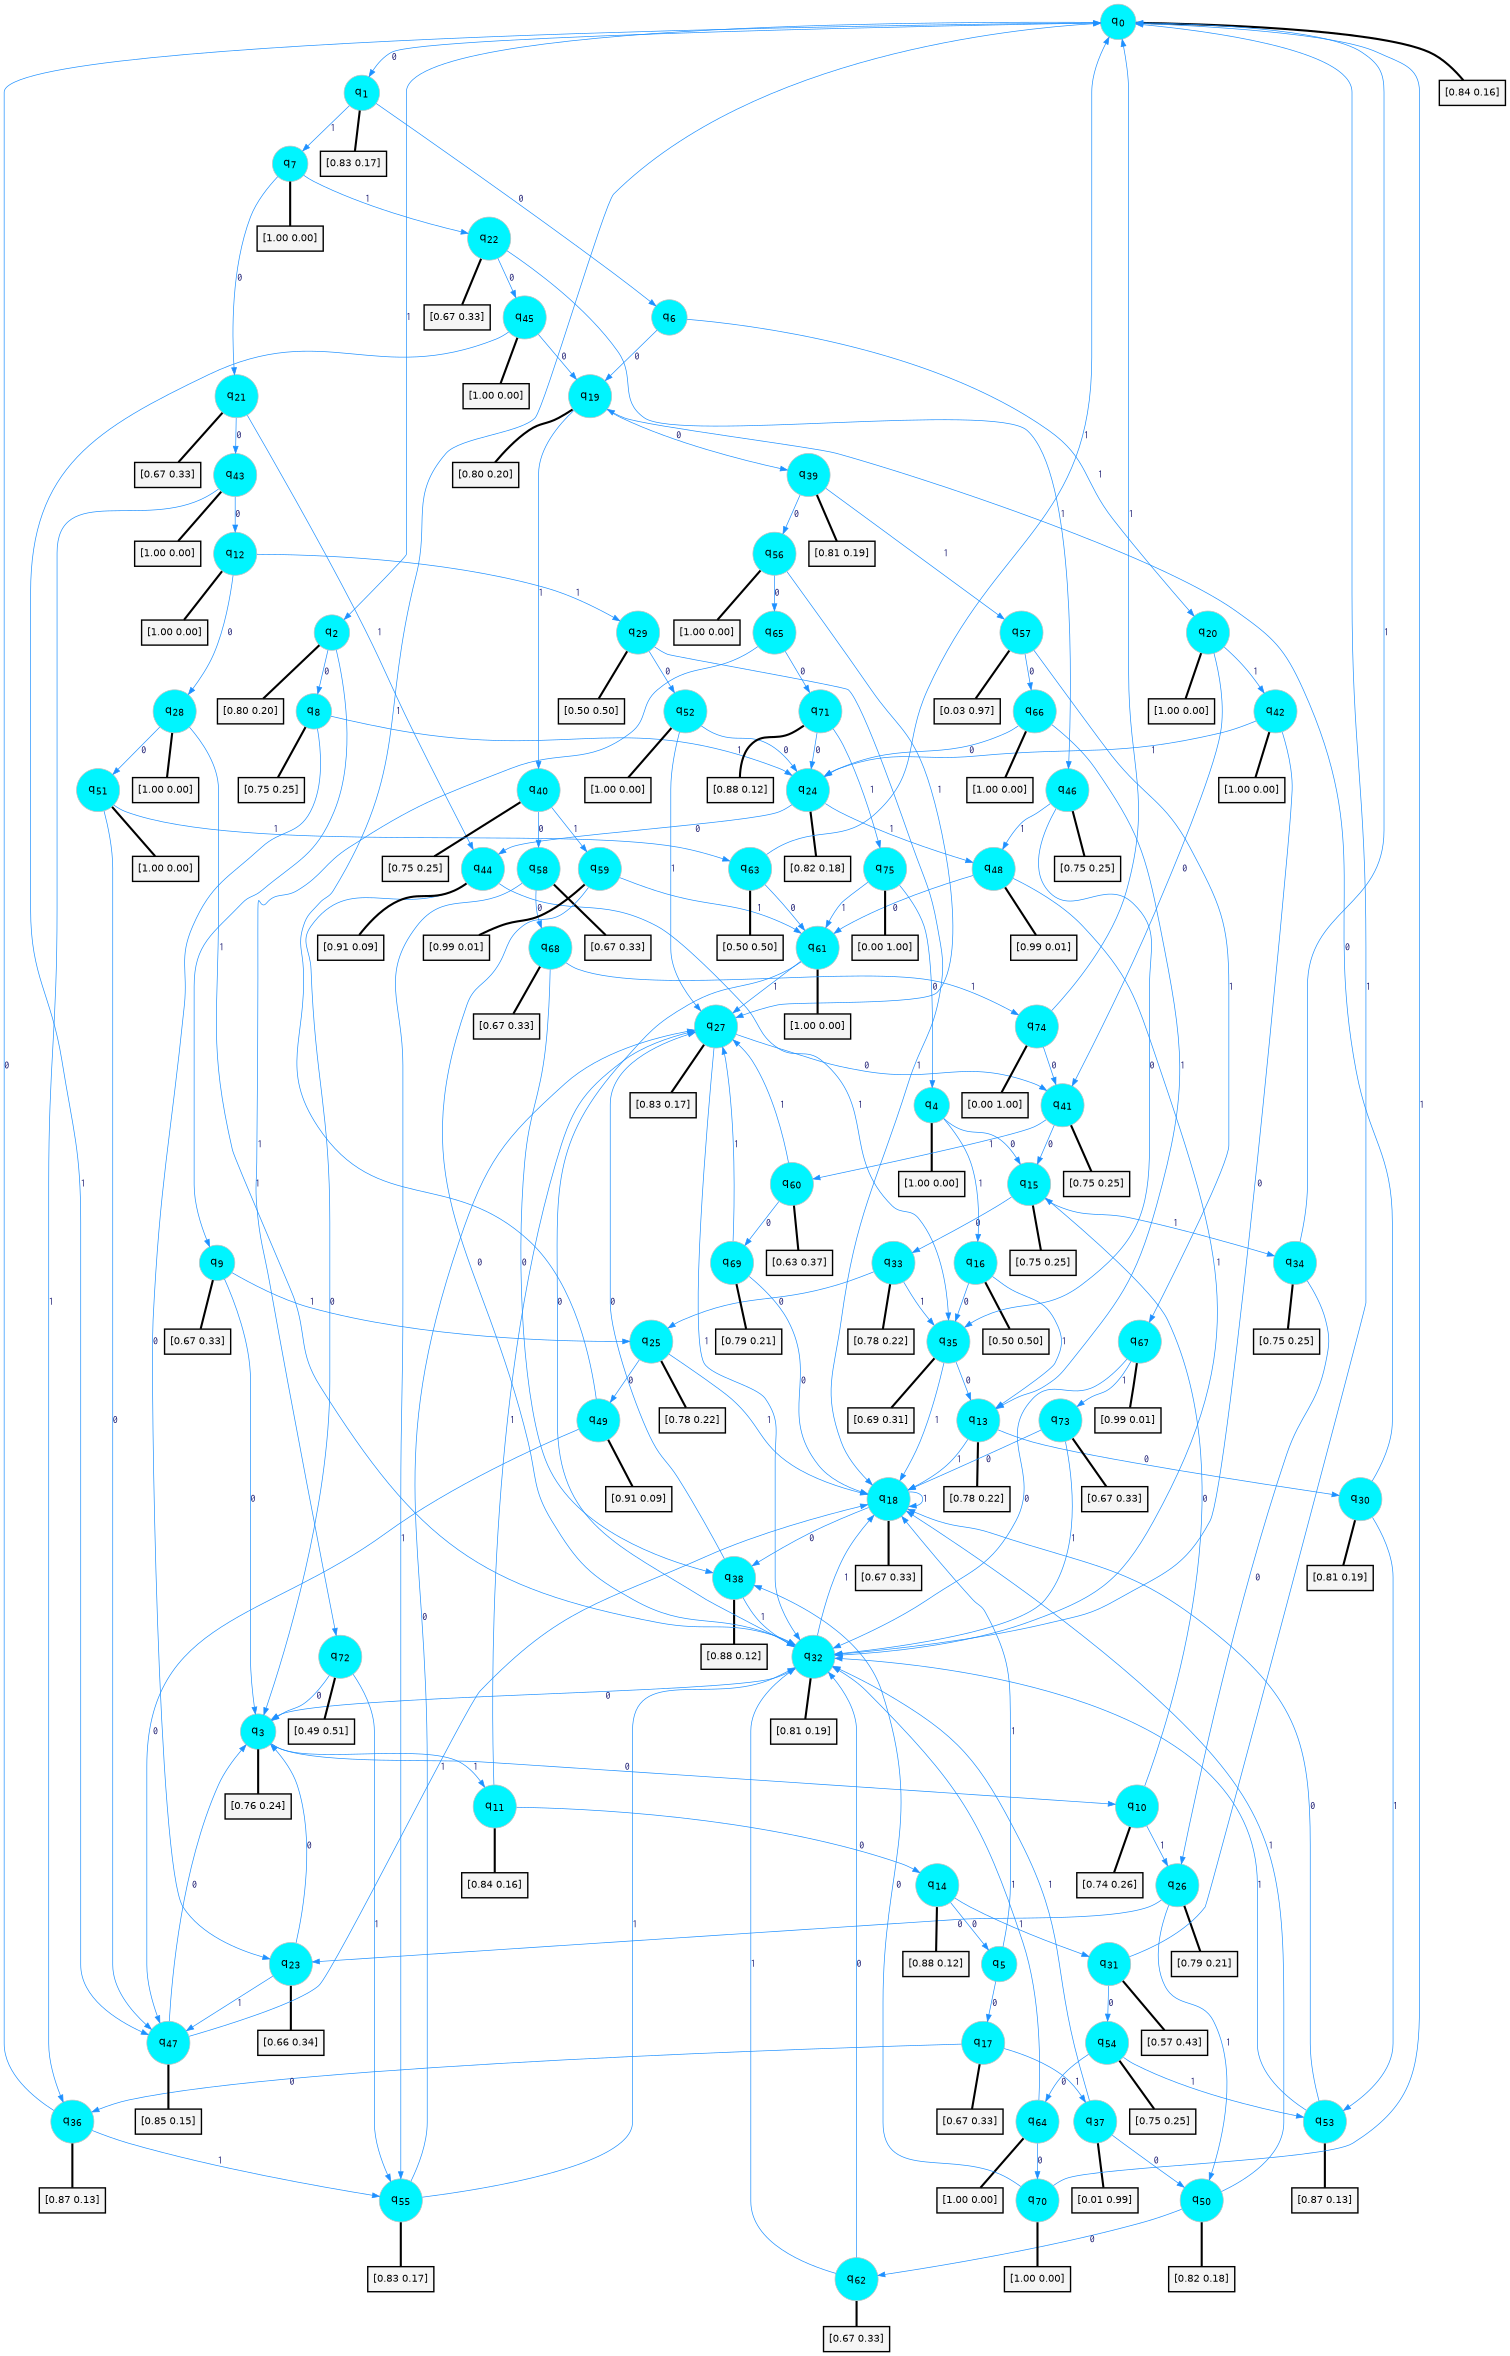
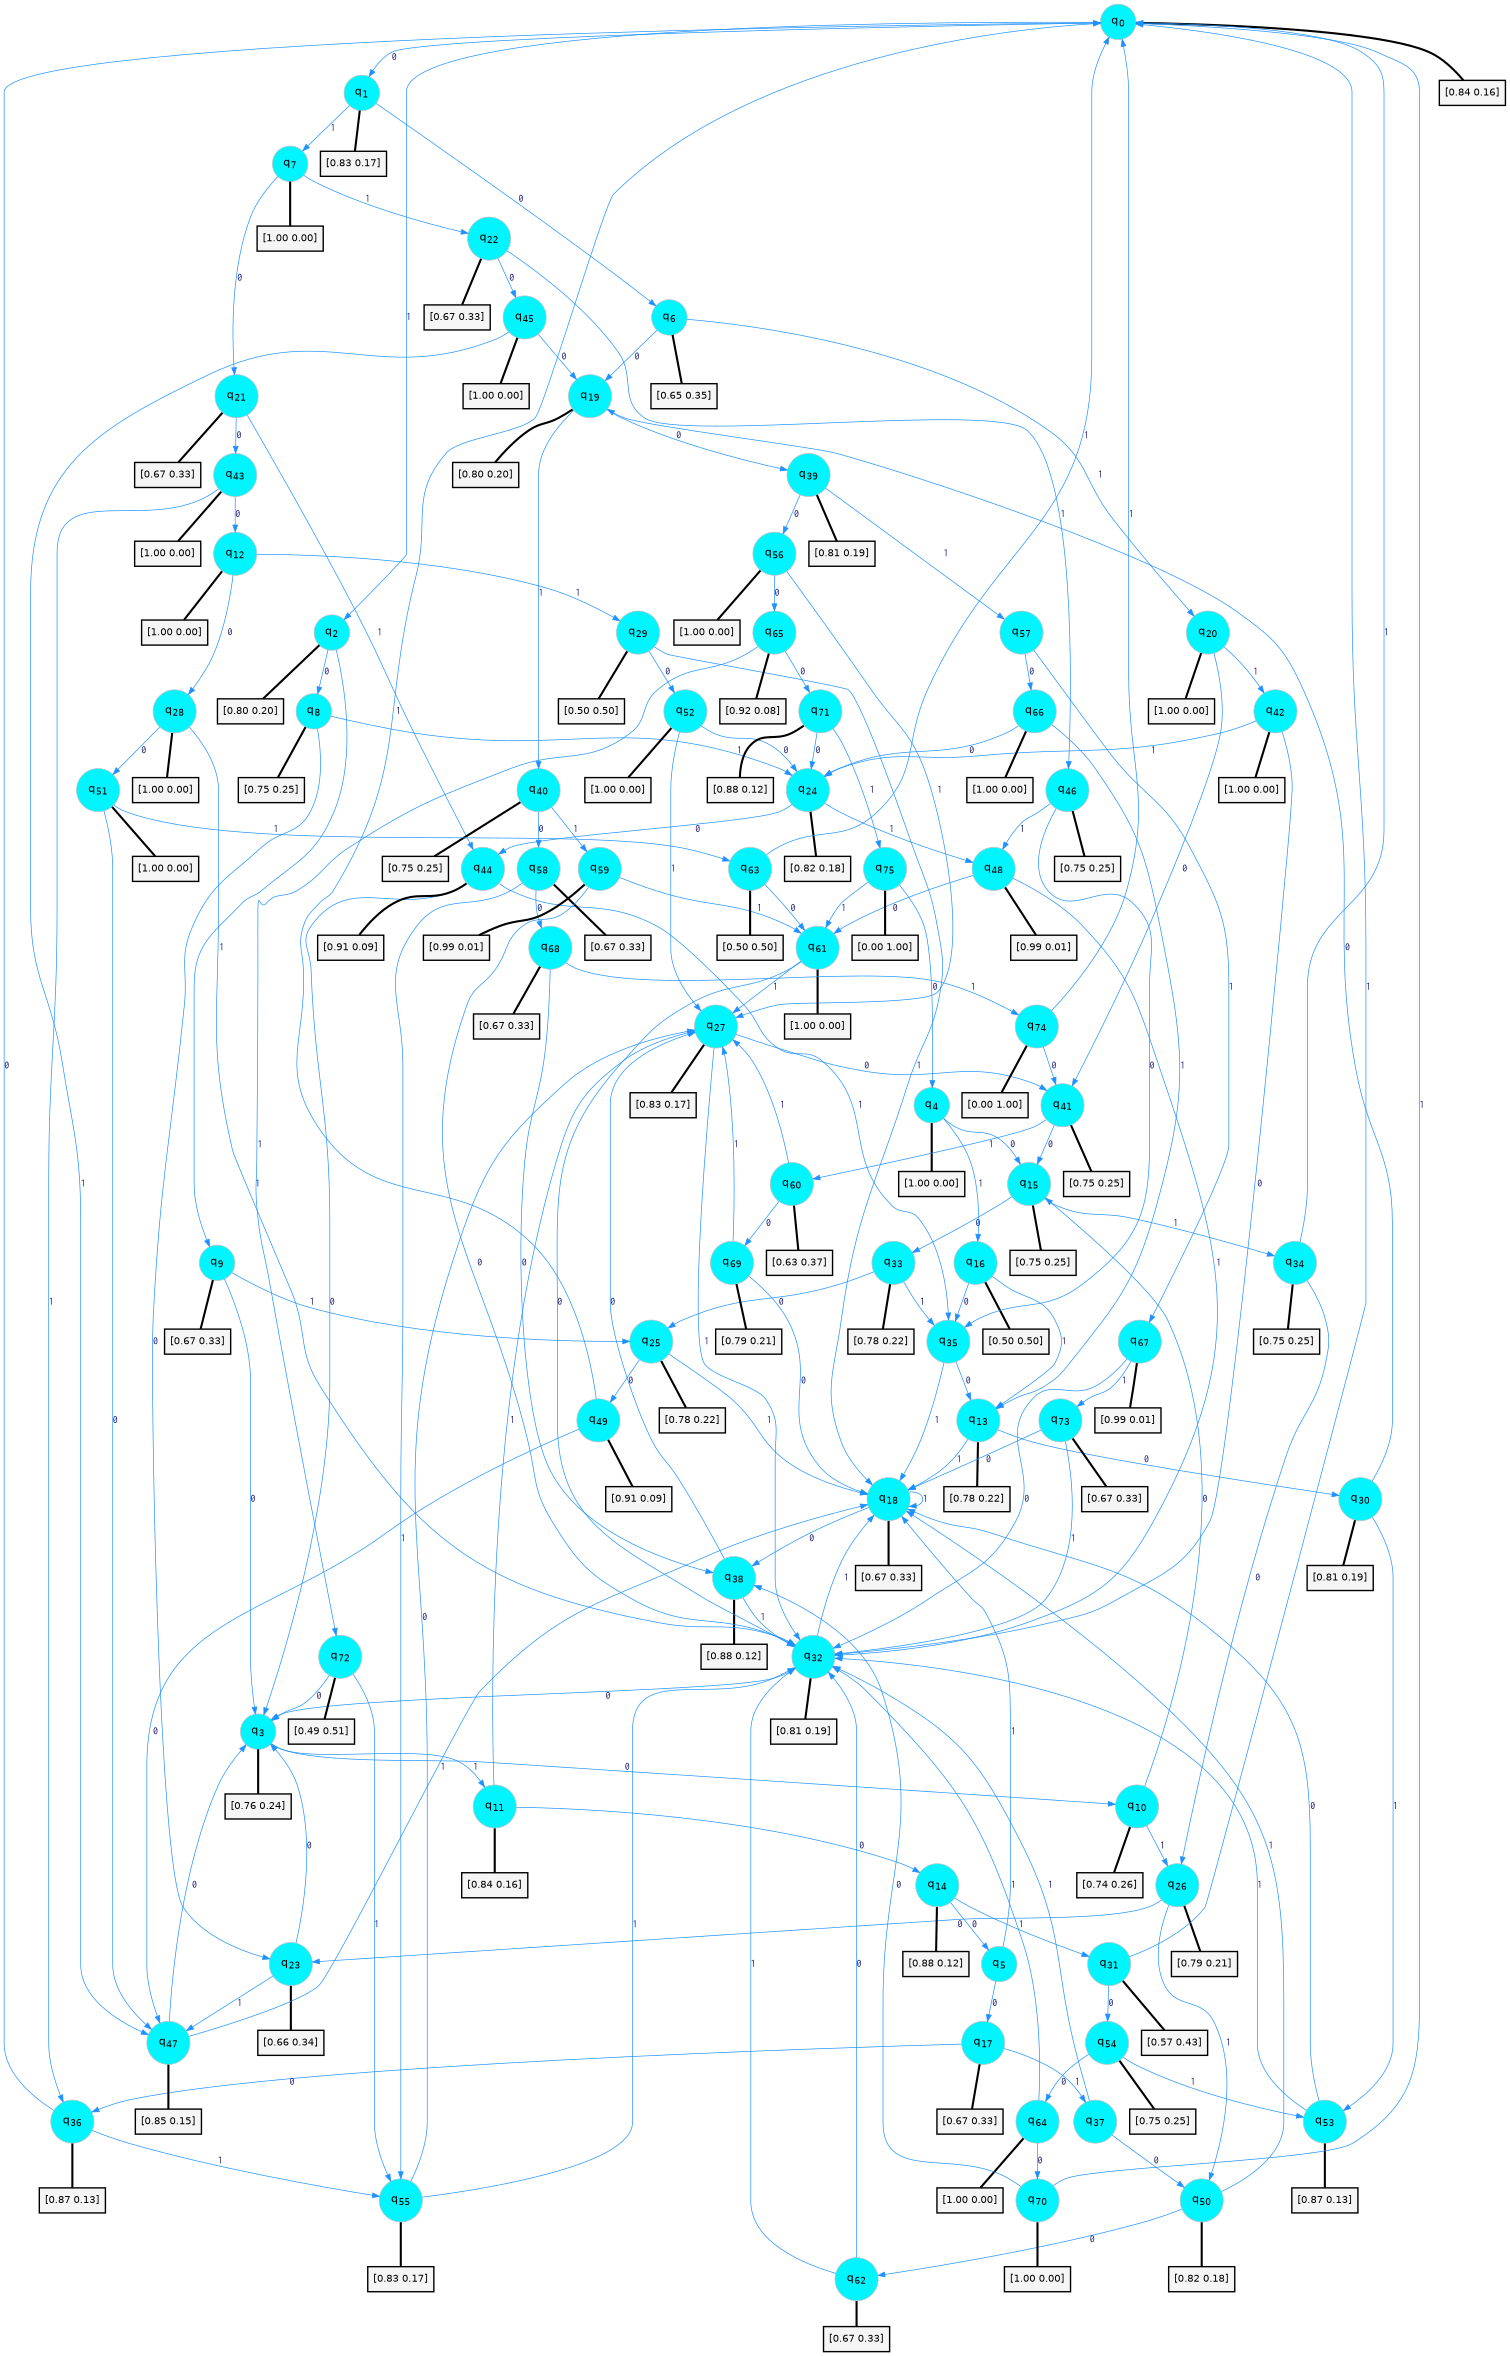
node "[0.65 0.35]": added
node "[0.92 0.08]": added
node "[0.03 0.97]": removed
node "[0.69 0.31]": removed
node "[0.01 0.99]": removed
